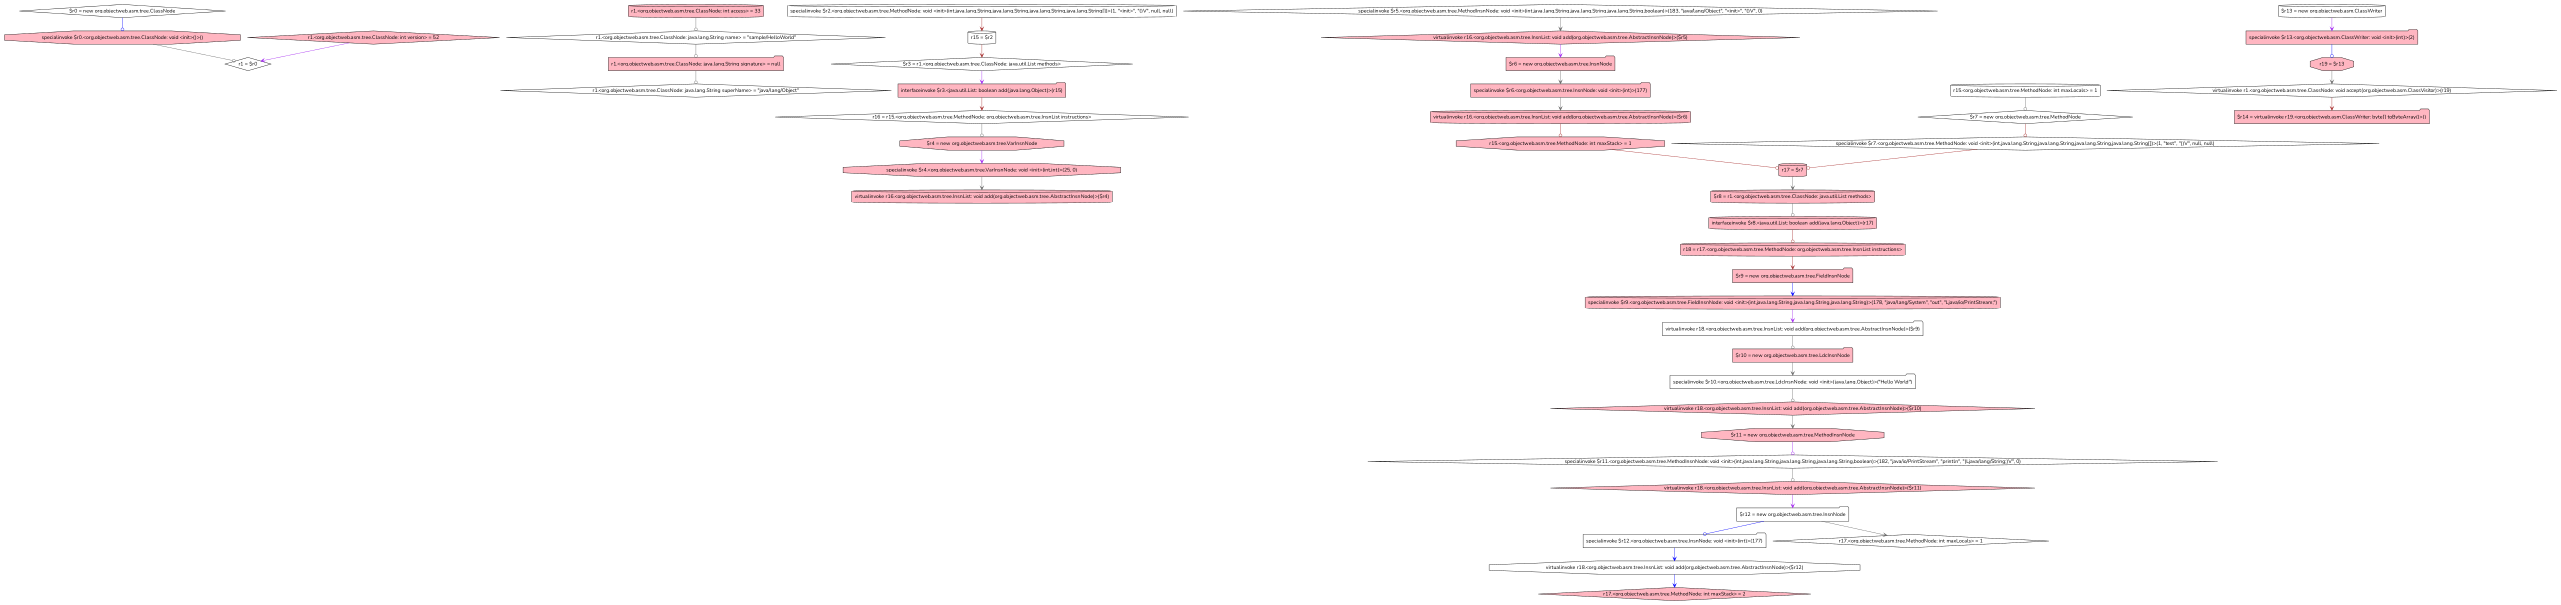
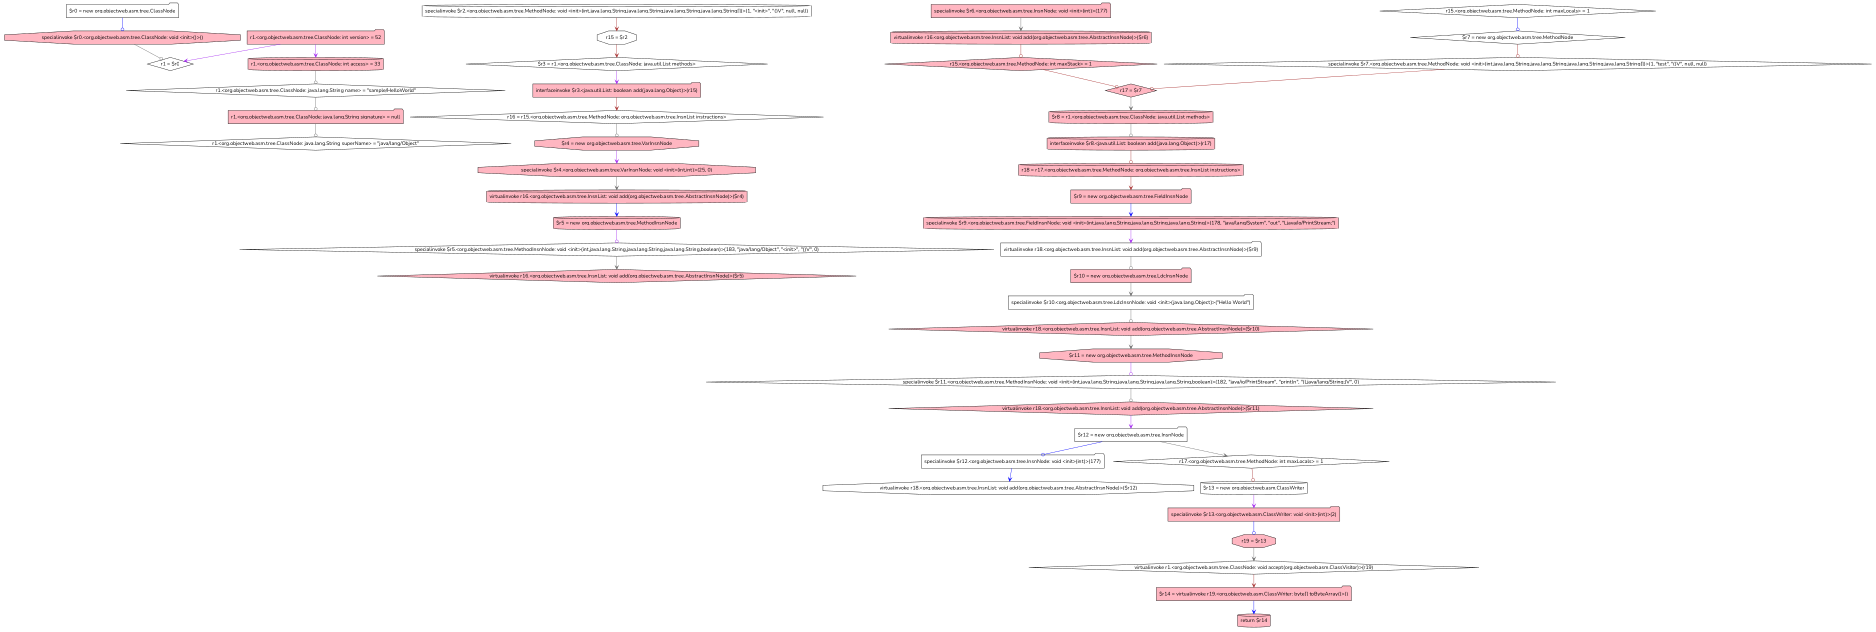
node "$r0 = new org.objectweb.asm.tree.ClassNode": shape diamond -> folder
node "r1.<org.objectweb.asm.tree.ClassNode: int version> = 52": shape diamond -> folder
node "r15 = $r2": shape cylinder -> octagon
edge "r1.<org.objectweb.asm.tree.ClassNode: int version> = 52" -> "r1.<org.objectweb.asm.tree.ClassNode: int access> = 33": added
node "$r6 = new org.objectweb.asm.tree.InsnNode": removed
node "r15.<org.objectweb.asm.tree.MethodNode: int maxLocals> = 1": shape cylinder -> diamond
edge "r15.<org.objectweb.asm.tree.MethodNode: int maxLocals> = 1" -> "$r7 = new org.objectweb.asm.tree.MethodNode": color gray40 -> blue
node "r15.<org.objectweb.asm.tree.MethodNode: int maxStack> = 1": shape octagon -> diamond
node "r17 = $r7": shape cylinder -> diamond
node "$r5 = new org.objectweb.asm.tree.MethodInsnNode": added
edge "r17.<org.objectweb.asm.tree.MethodNode: int maxLocals> = 1" -> "$r13 = new org.objectweb.asm.ClassWriter": added
node "r17.<org.objectweb.asm.tree.MethodNode: int maxStack> = 2": removed
node "return $r14": added
